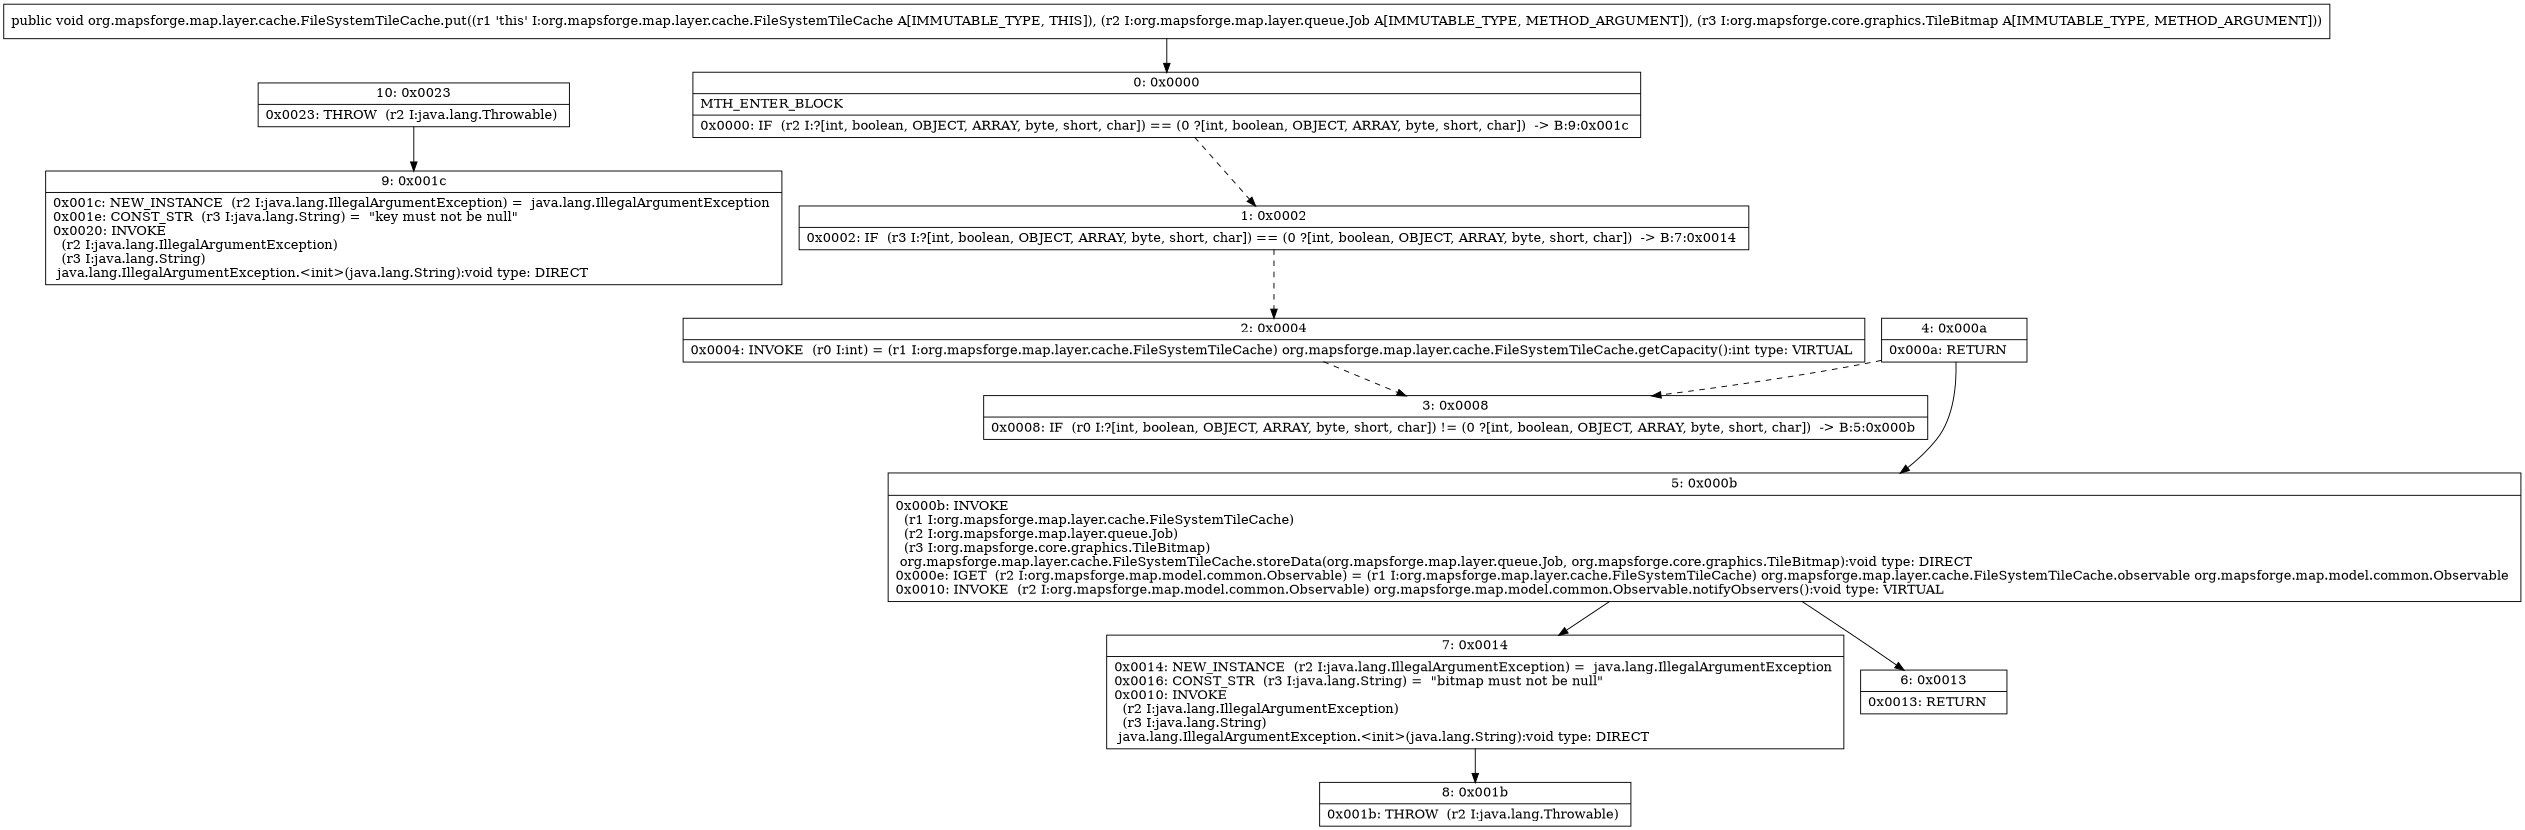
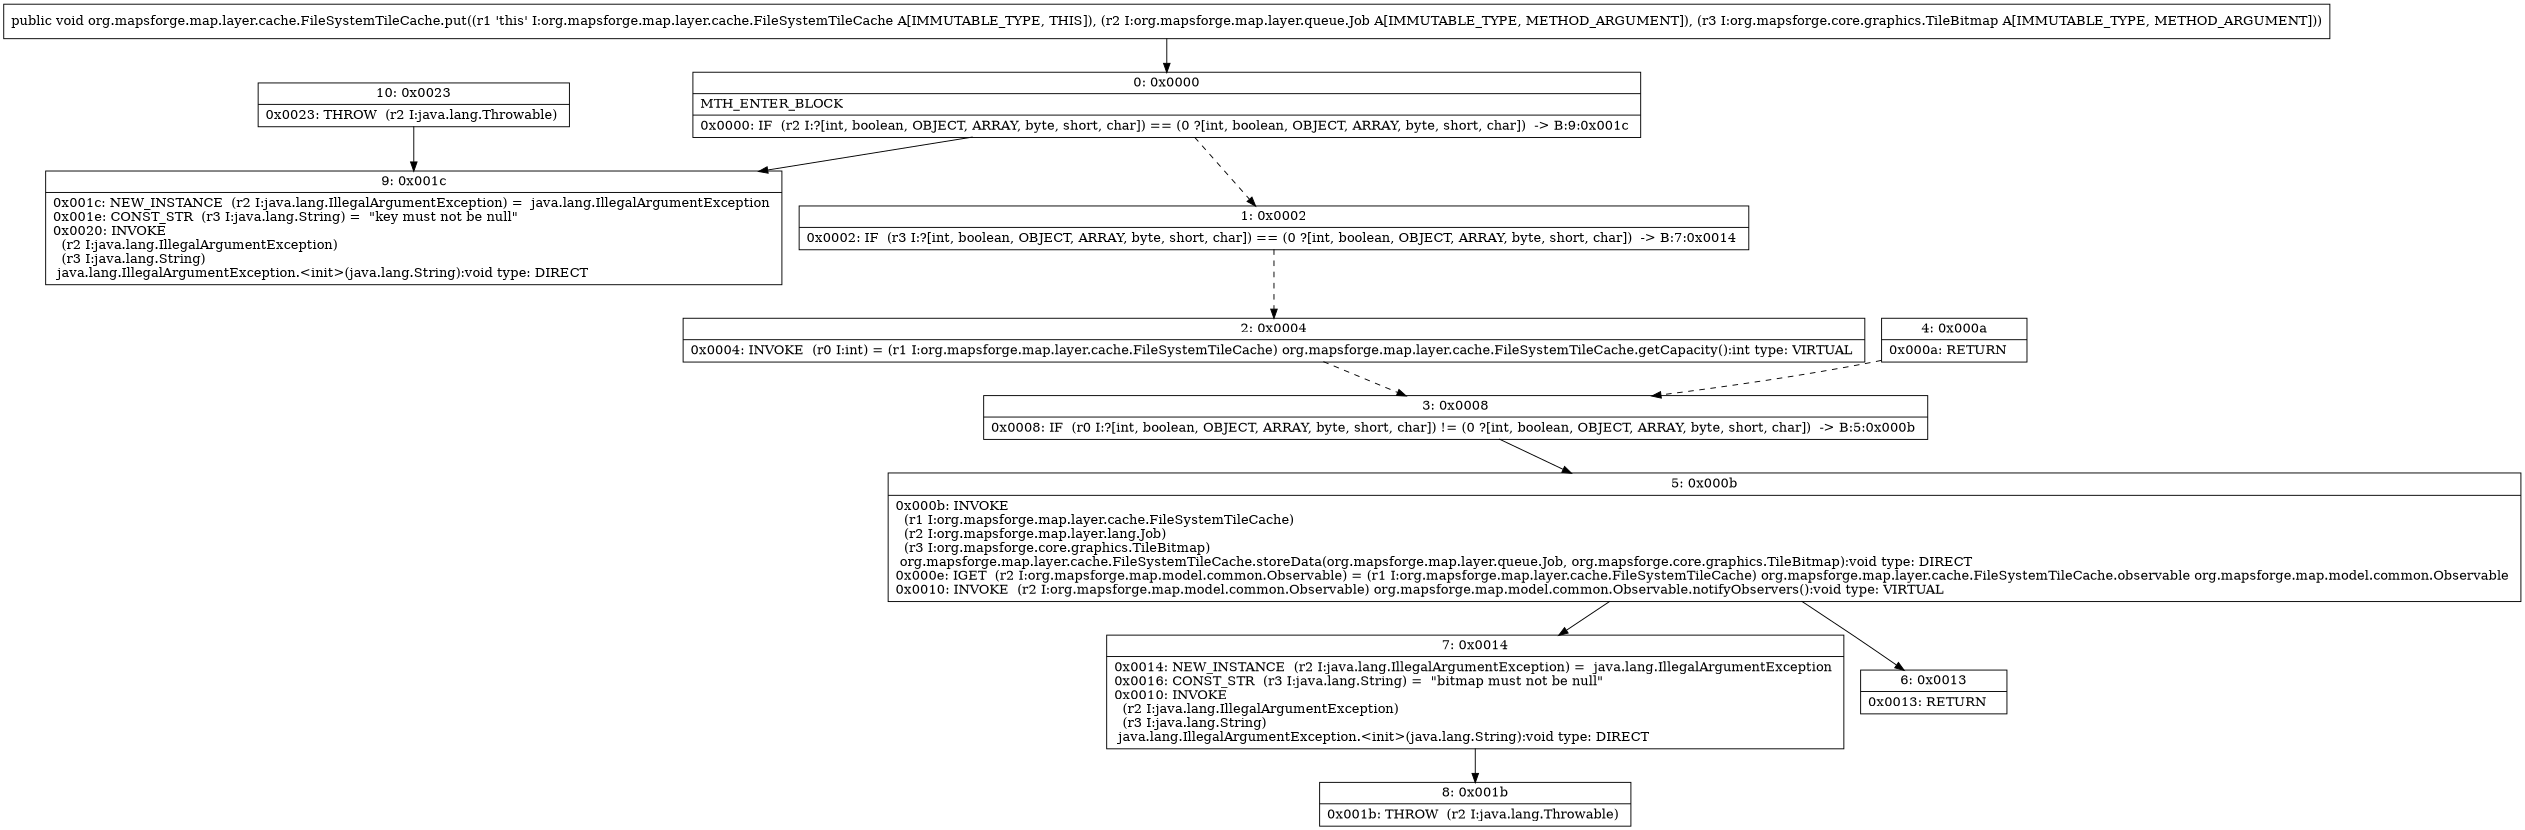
edge "0: 0x0000" -> "9: 0x001c": added
edge "4: 0x000a" -> "5: 0x000b": now "3: 0x0008" -> "5: 0x000b"
node "5: 0x000b": text "(r2 I:org.mapsforge.map.layer.queue.Job)" -> "(r2 I:org.mapsforge.map.layer.lang.Job)"
